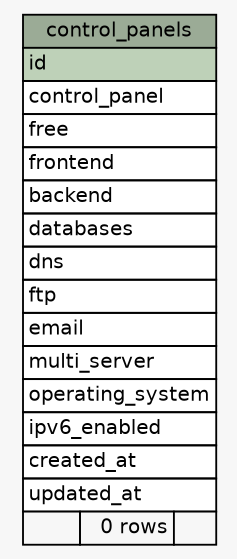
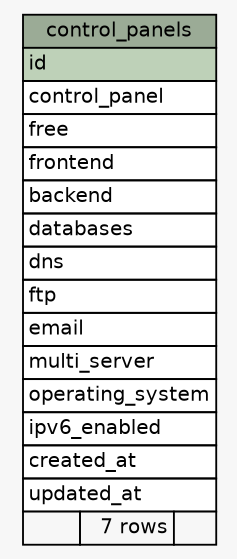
node "control_panels": text "0 rows" -> "7 rows"
